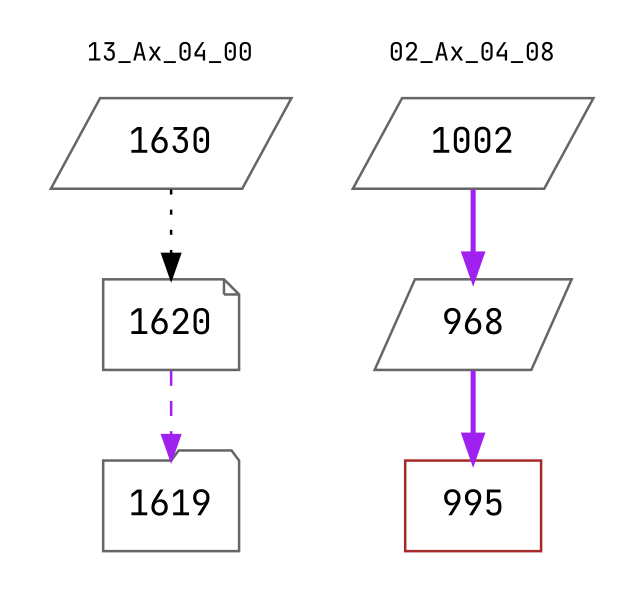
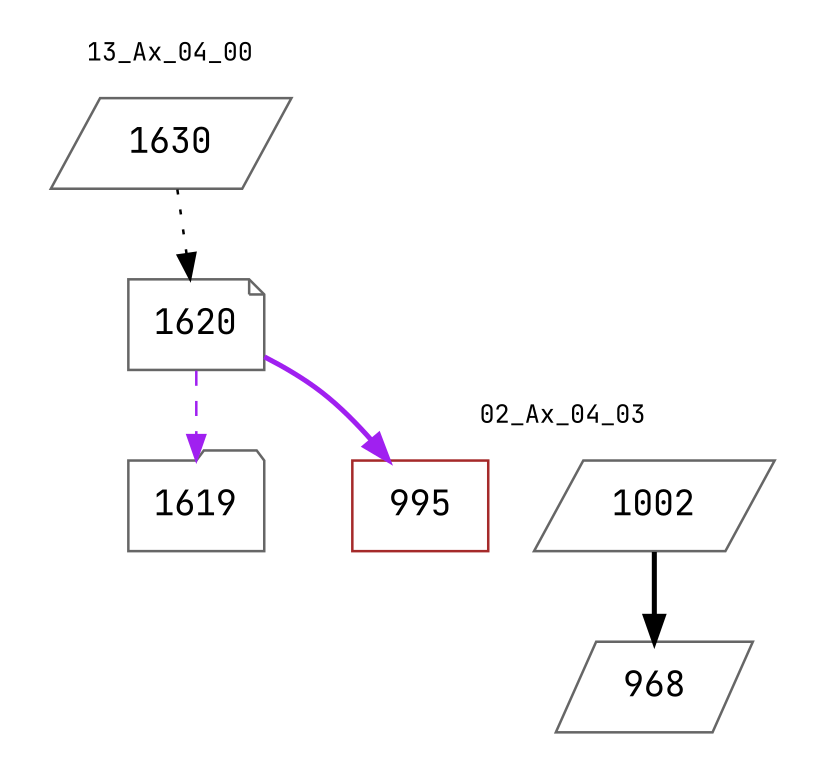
cluster "02_Ax_04_08": label "02_Ax_04_08" -> "02_Ax_04_03"
edge "1002" -> "968": color purple -> black
edge "968" -> "995": now "1620" -> "995"
